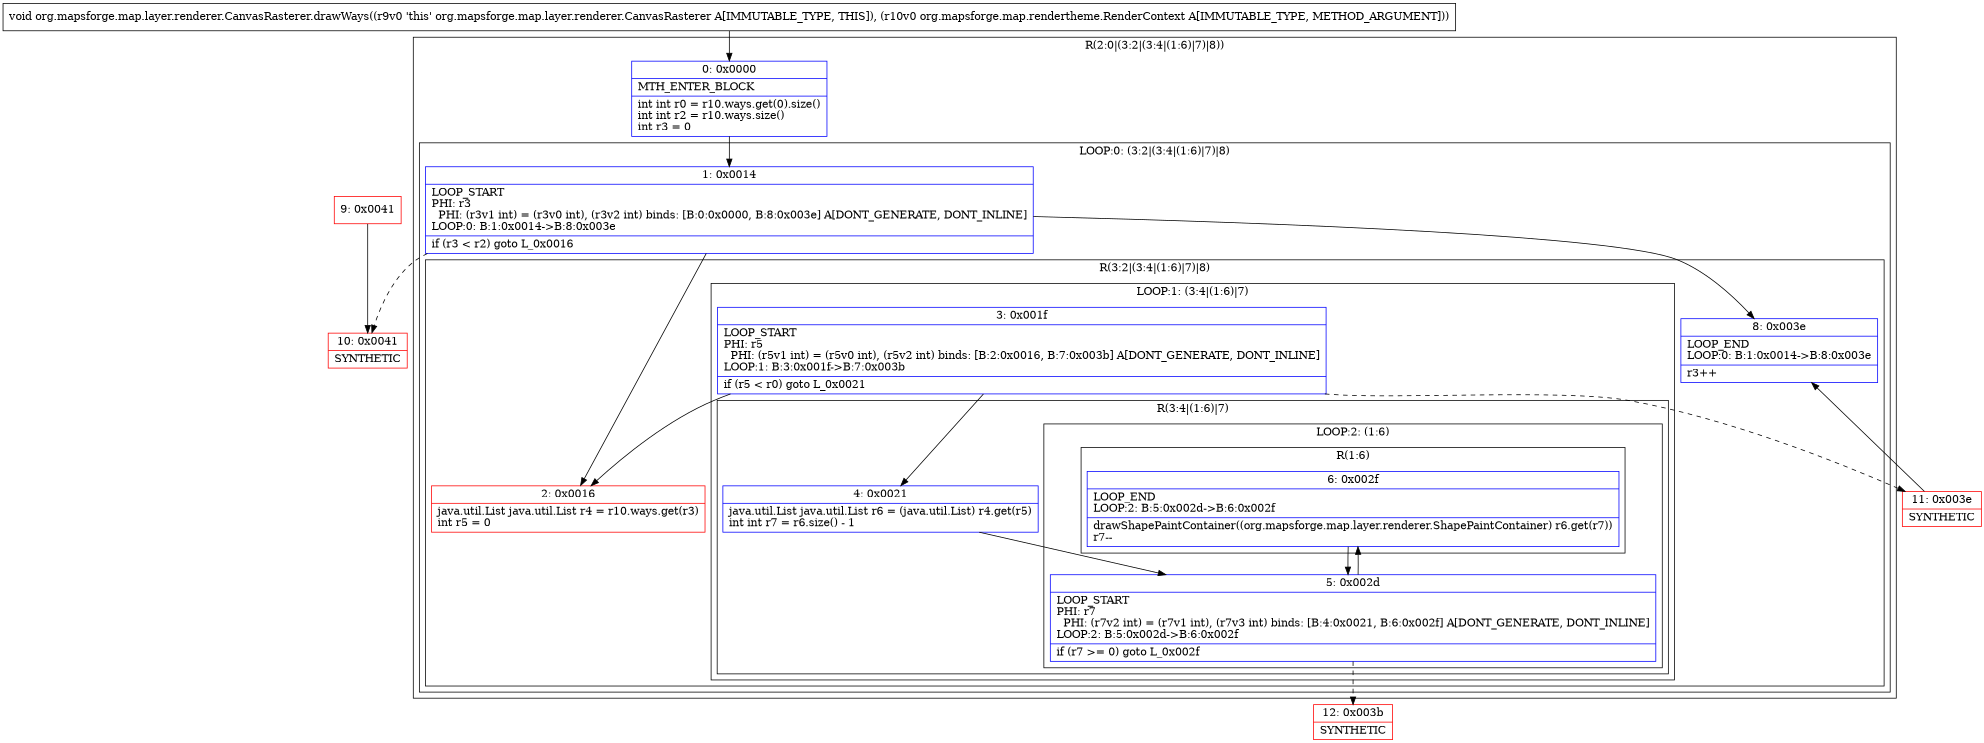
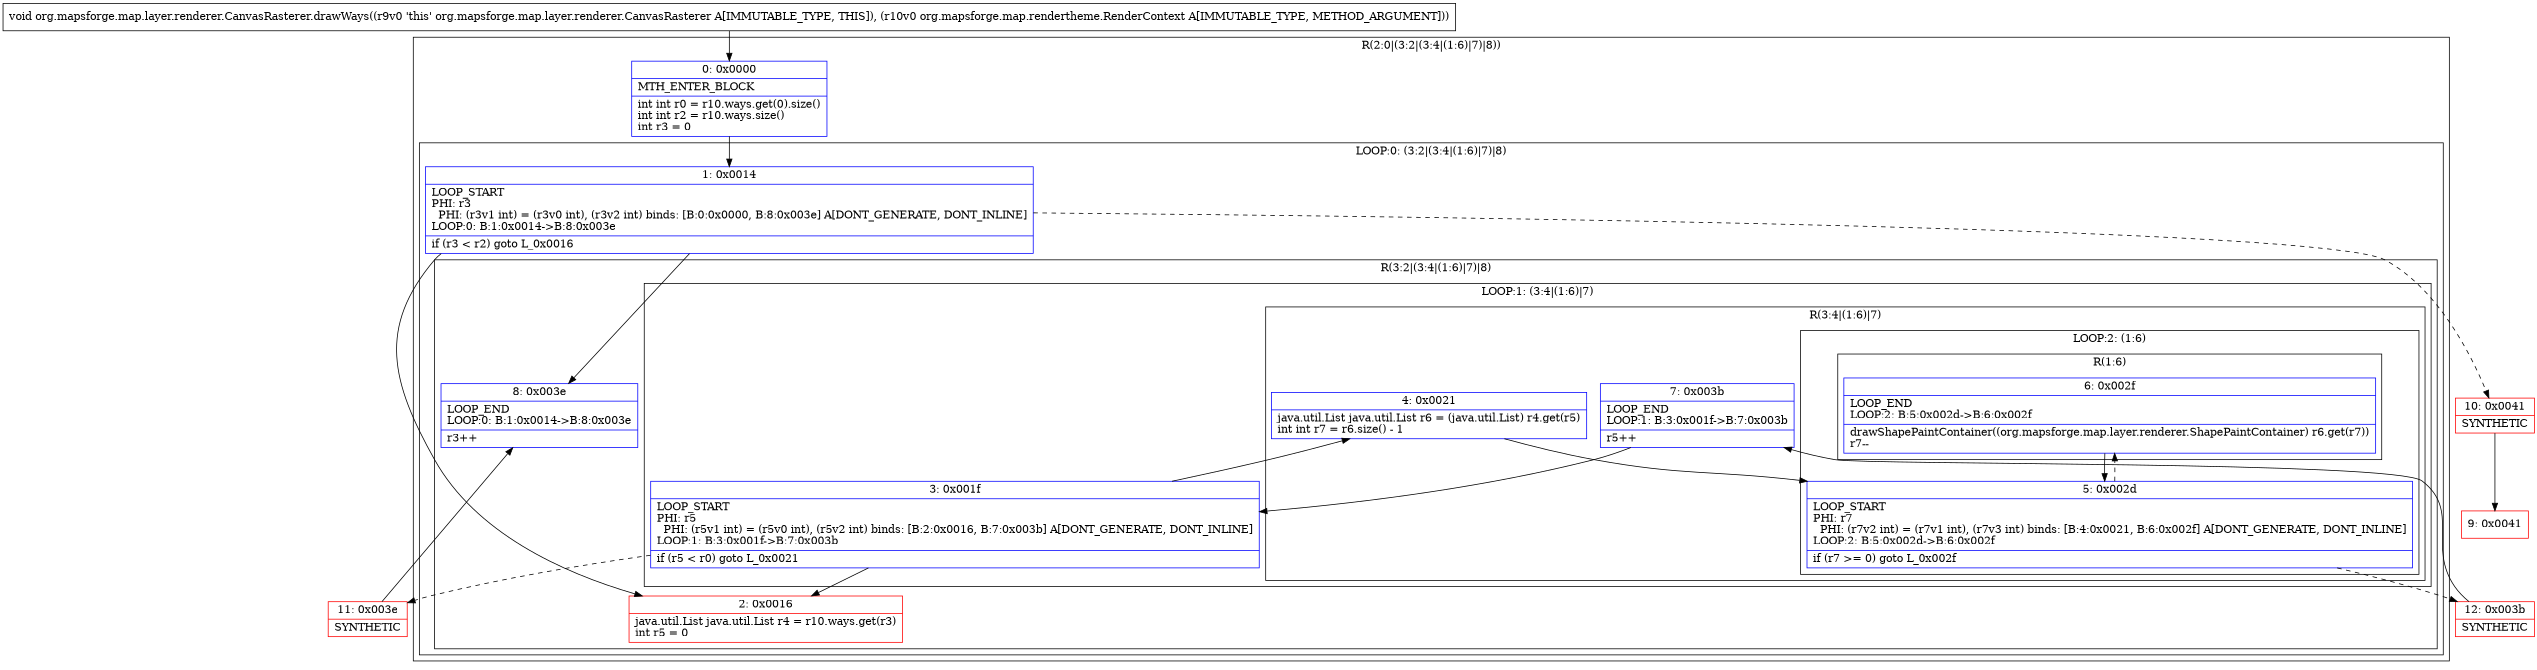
edge "9: 0x0041" -> "10: 0x0041": reversed
node "7: 0x003b": added
edge "5: 0x002d" -> "6: 0x002f": style solid -> dashed
